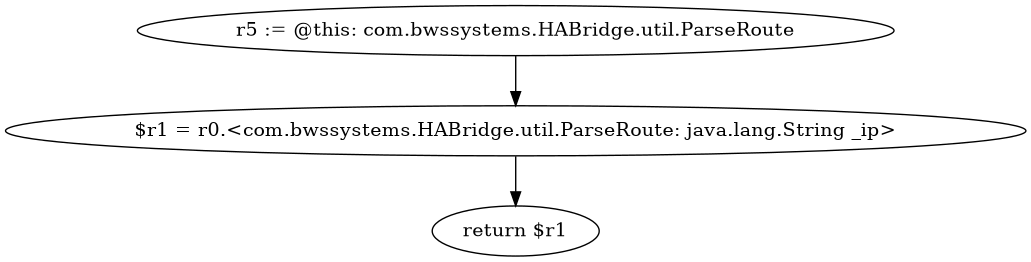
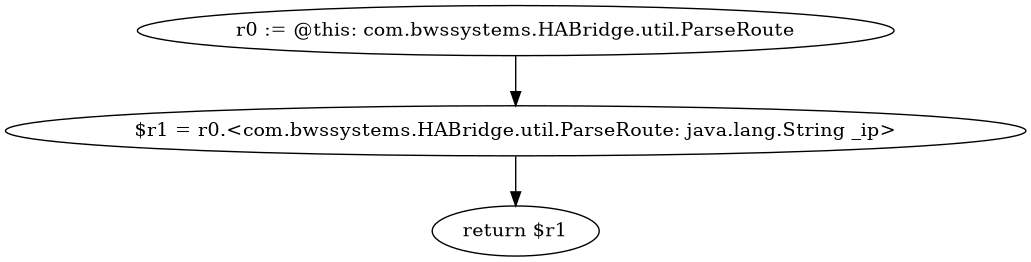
node "r5 := @this: com.bwssystems.HABridge.util.ParseRoute": label "r5 := @this: com.bwssystems.HABridge.util.ParseRoute" -> "r0 := @this: com.bwssystems.HABridge.util.ParseRoute"
